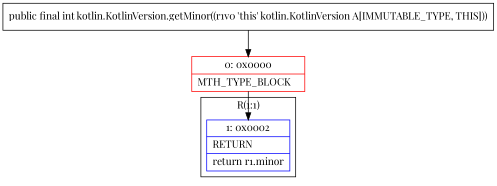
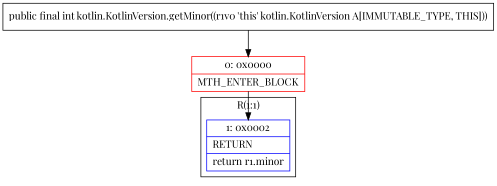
node "0: 0x0000": text "MTH_TYPE_BLOCK" -> "MTH_ENTER_BLOCK"
